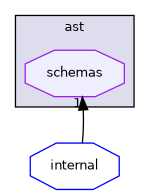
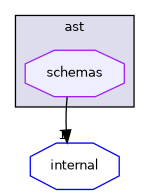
edge "internal" -> "schemas": reversed
